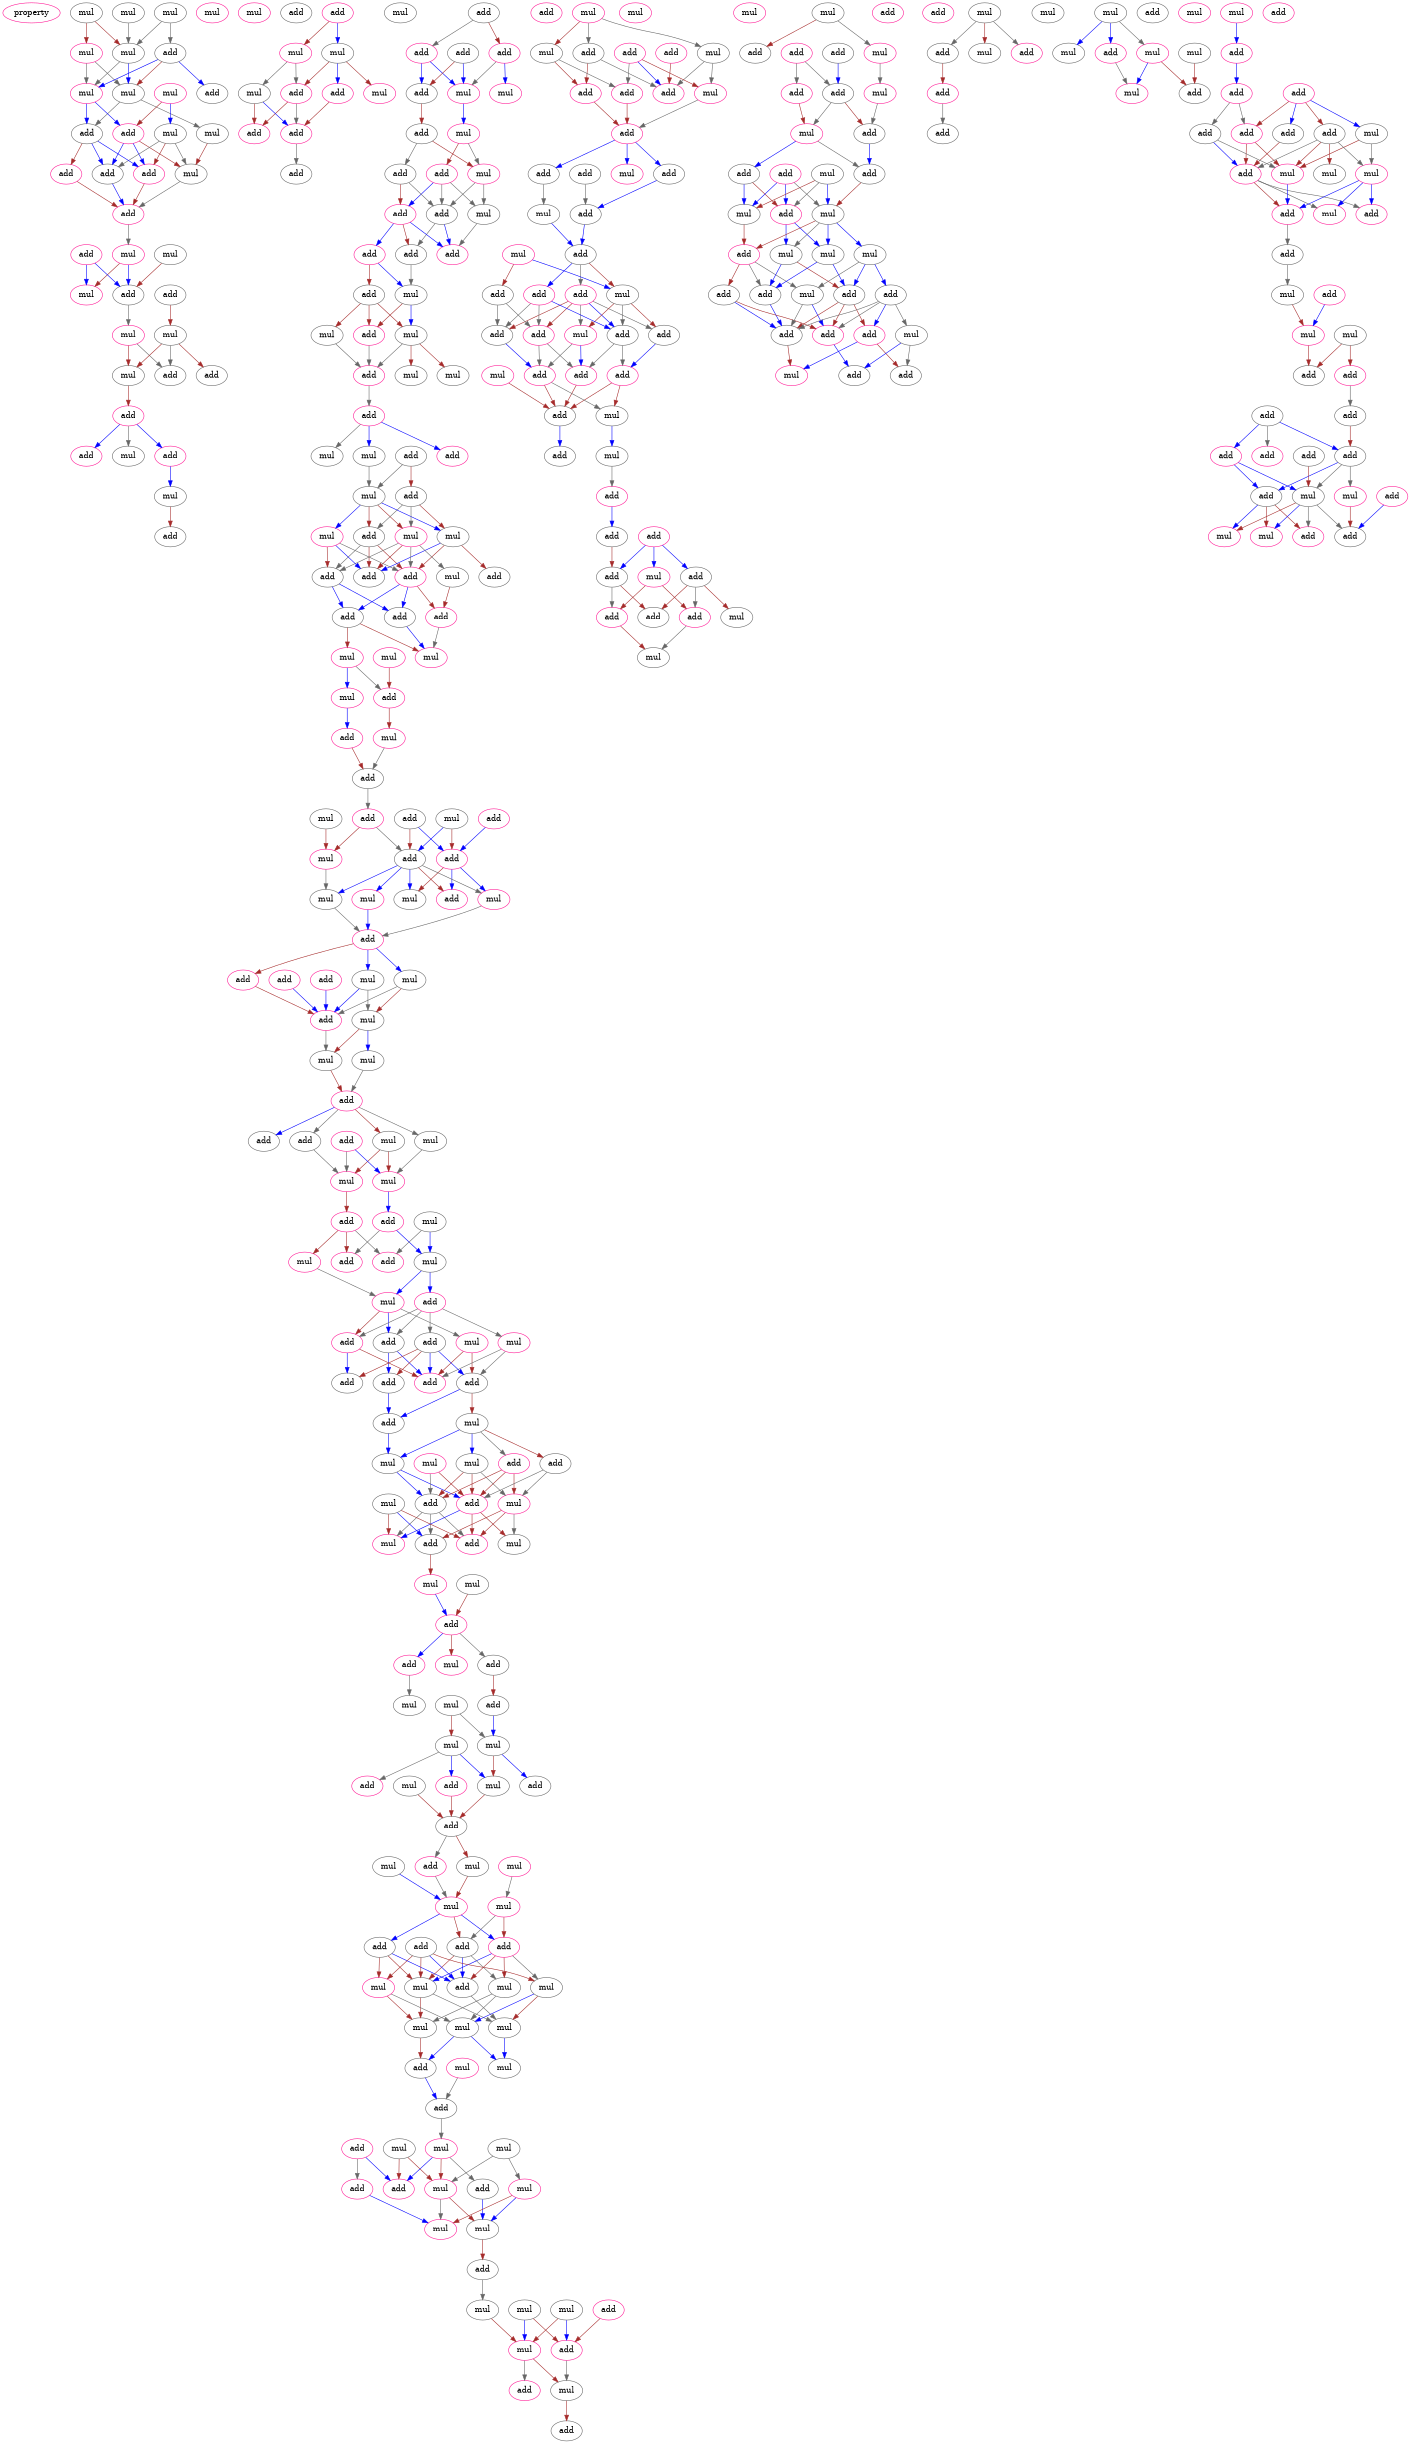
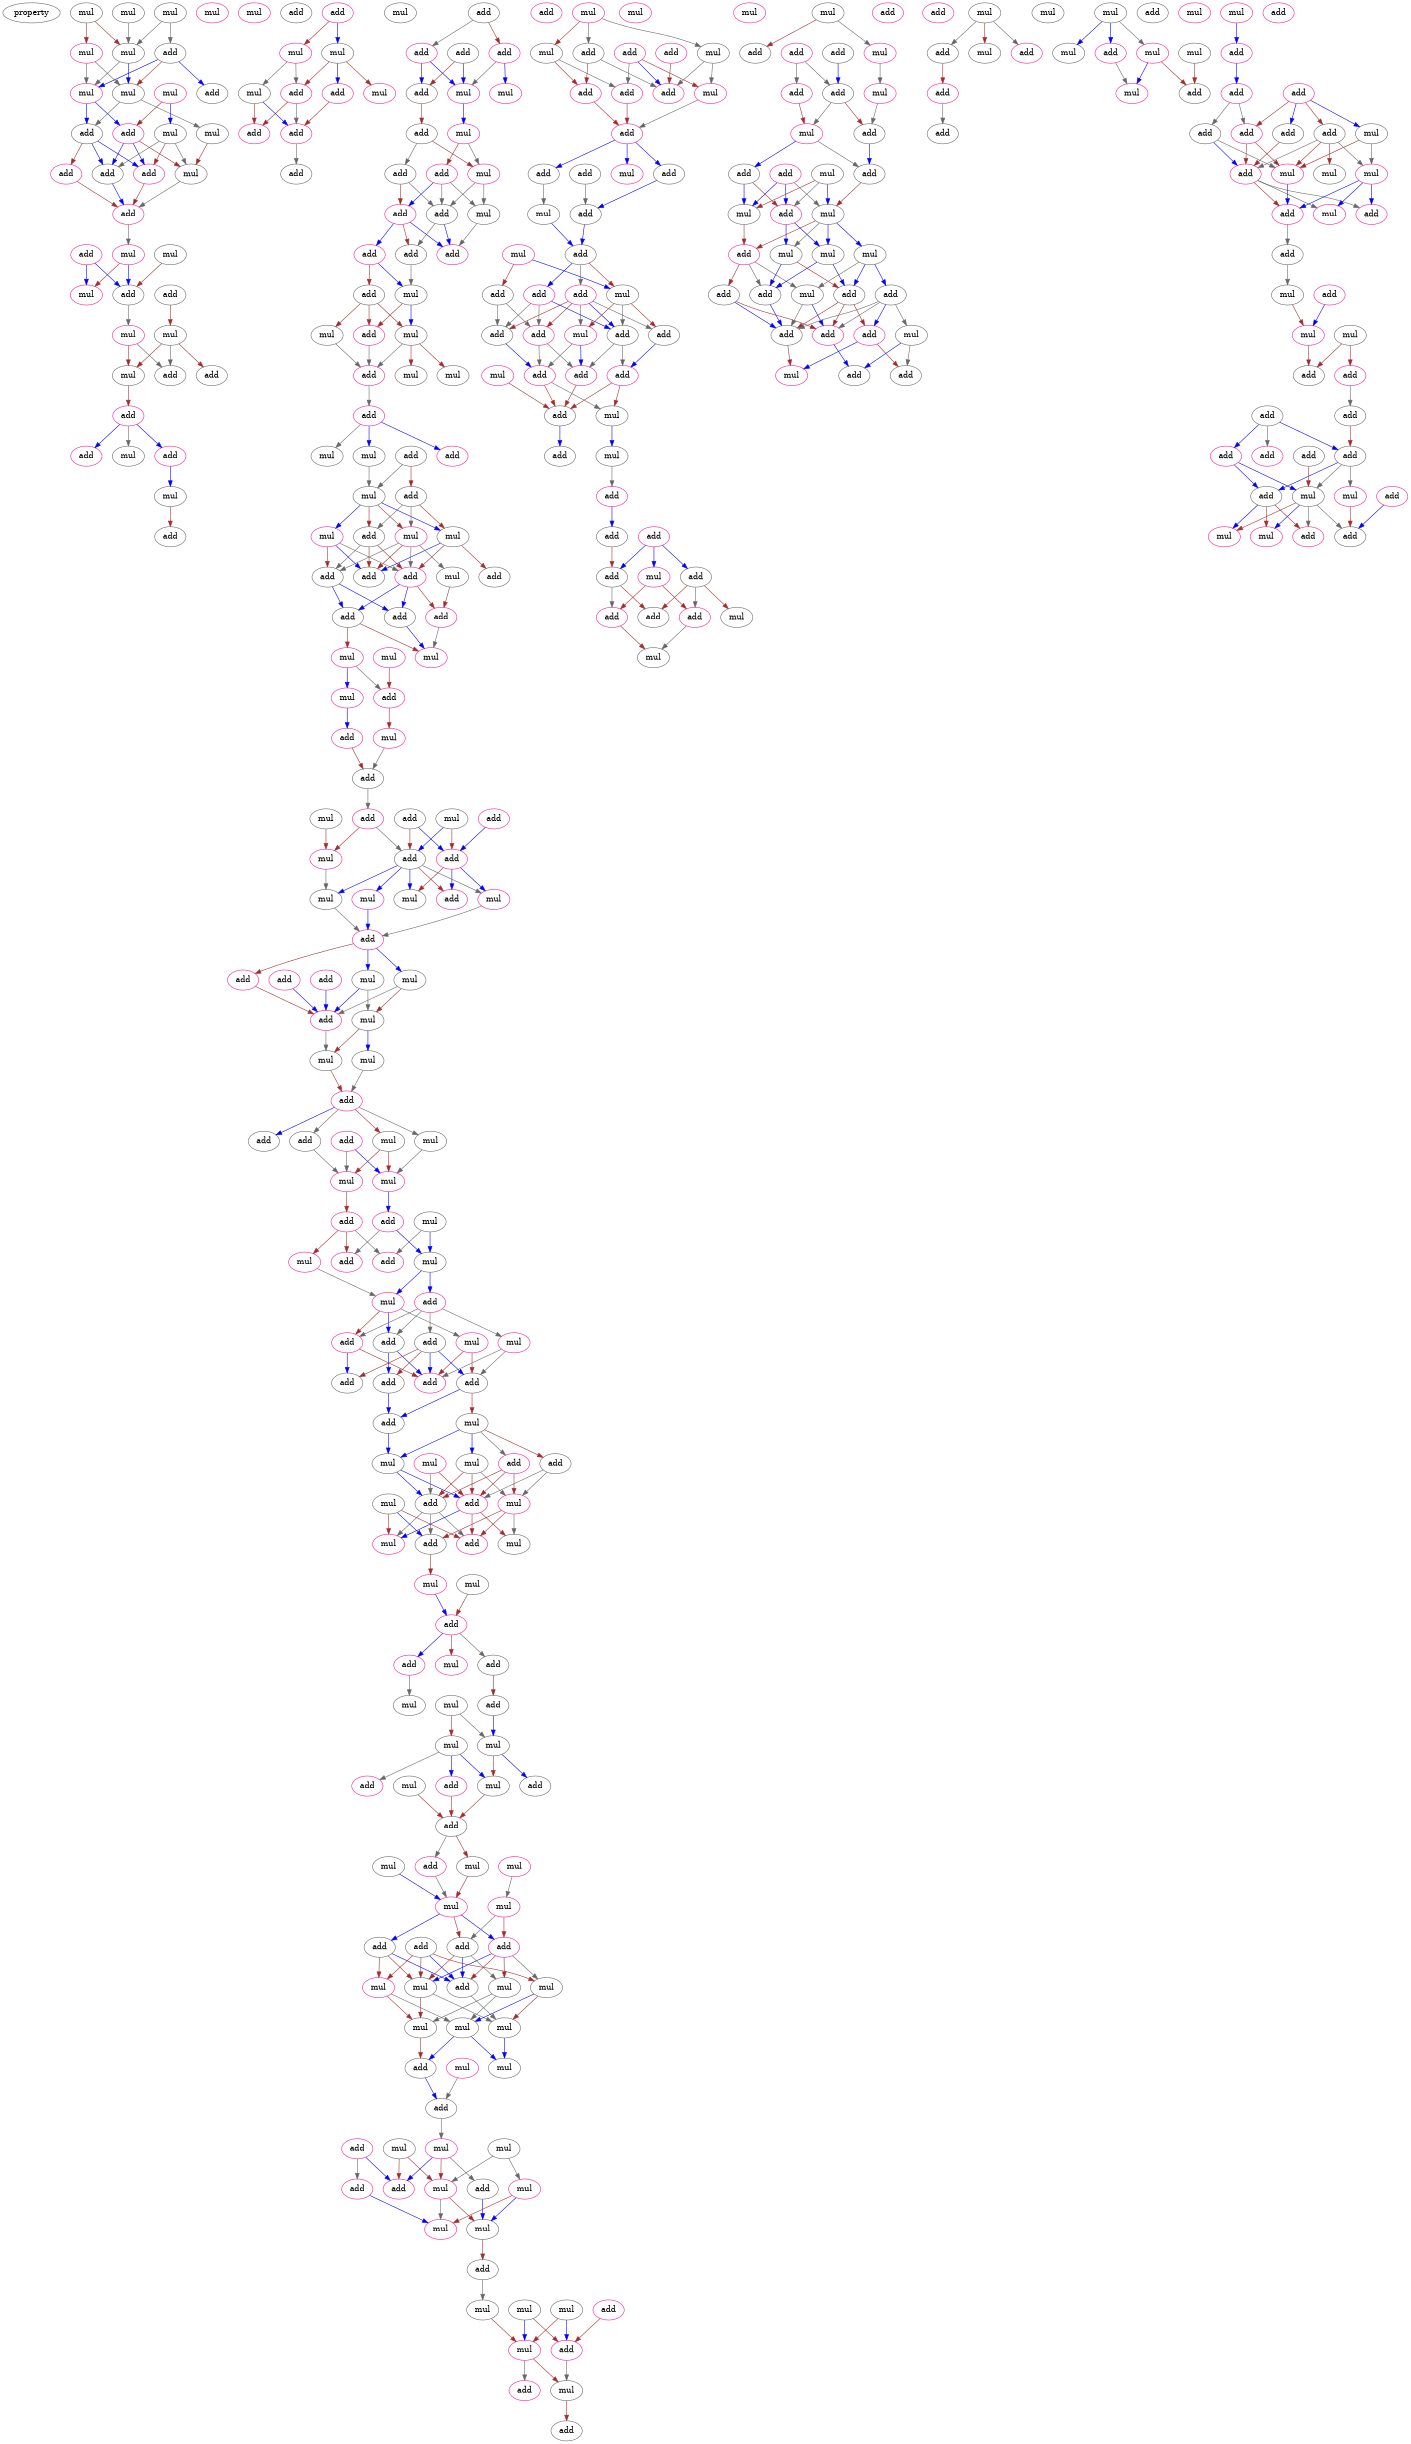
node "property": color deeppink -> gray40
